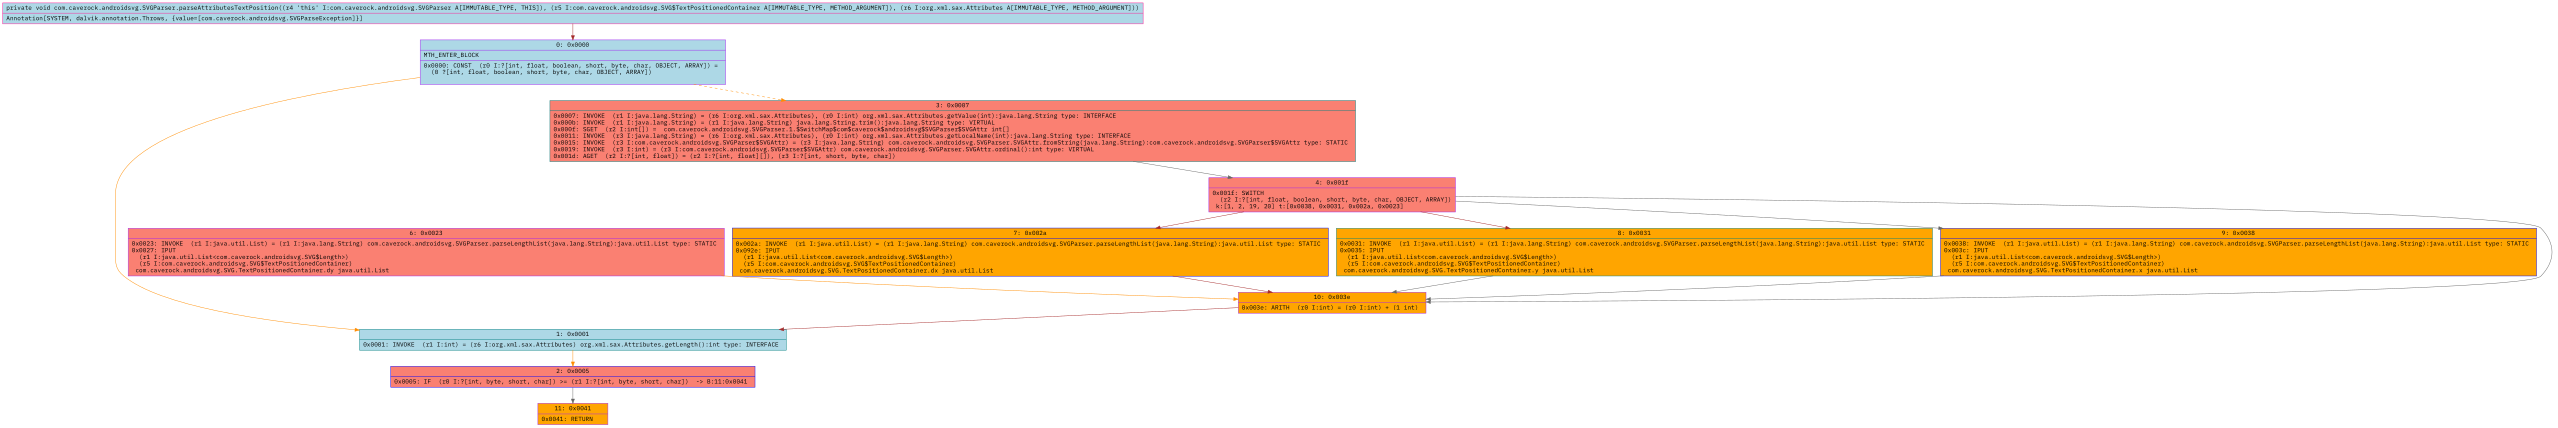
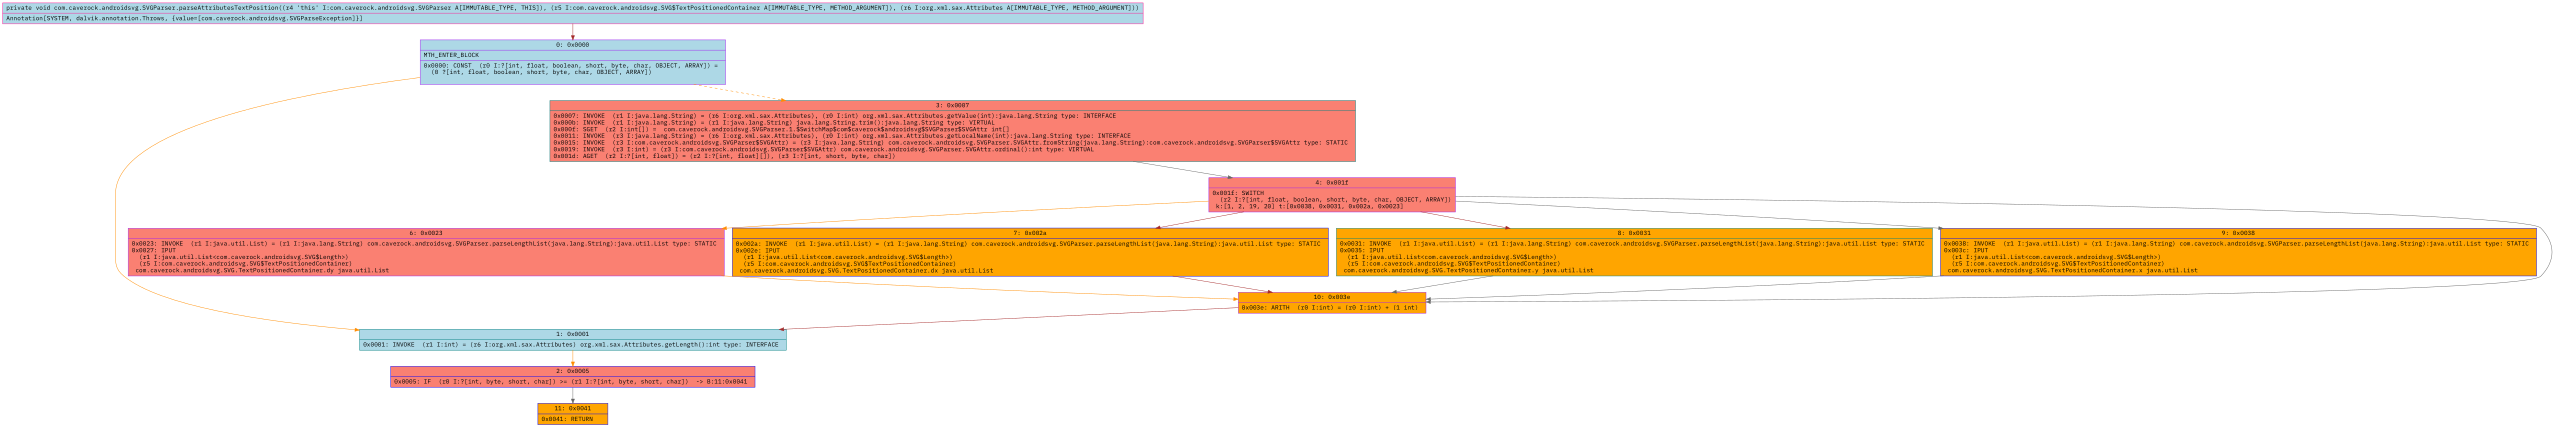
edge "4: 0x001f" -> "6: 0x0023": added
node "7: 0x002a": text "0x092e: IPUT" -> "0x002e: IPUT"
node "11: 0x0041": color purple -> blue
